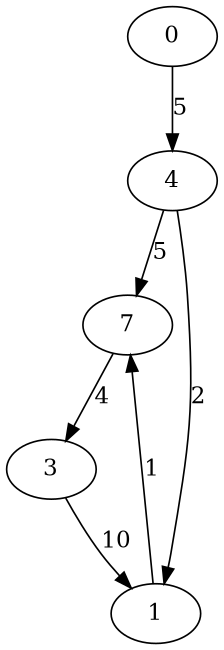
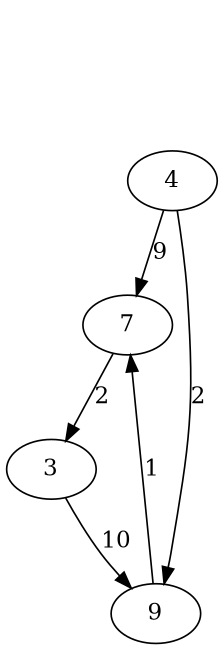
node "0": removed
edge "4" -> "7": label "5" -> "9"
edge "7" -> "3": label "4" -> "2"
node "1": label "1" -> "9"
